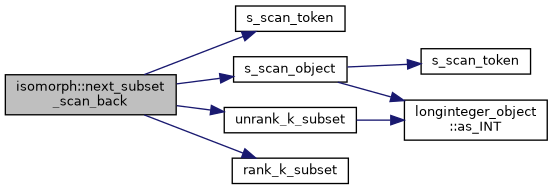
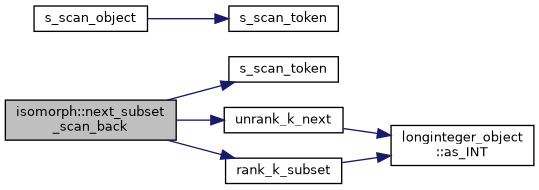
edge "isomorph::next_subset _scan_back" -> "s_scan_object": removed
edge "s_scan_object" -> "longinteger_object ::as_INT": now "rank_k_subset" -> "longinteger_object ::as_INT"
node "unrank_k_subset": label "unrank_k_subset" -> "unrank_k_next"
